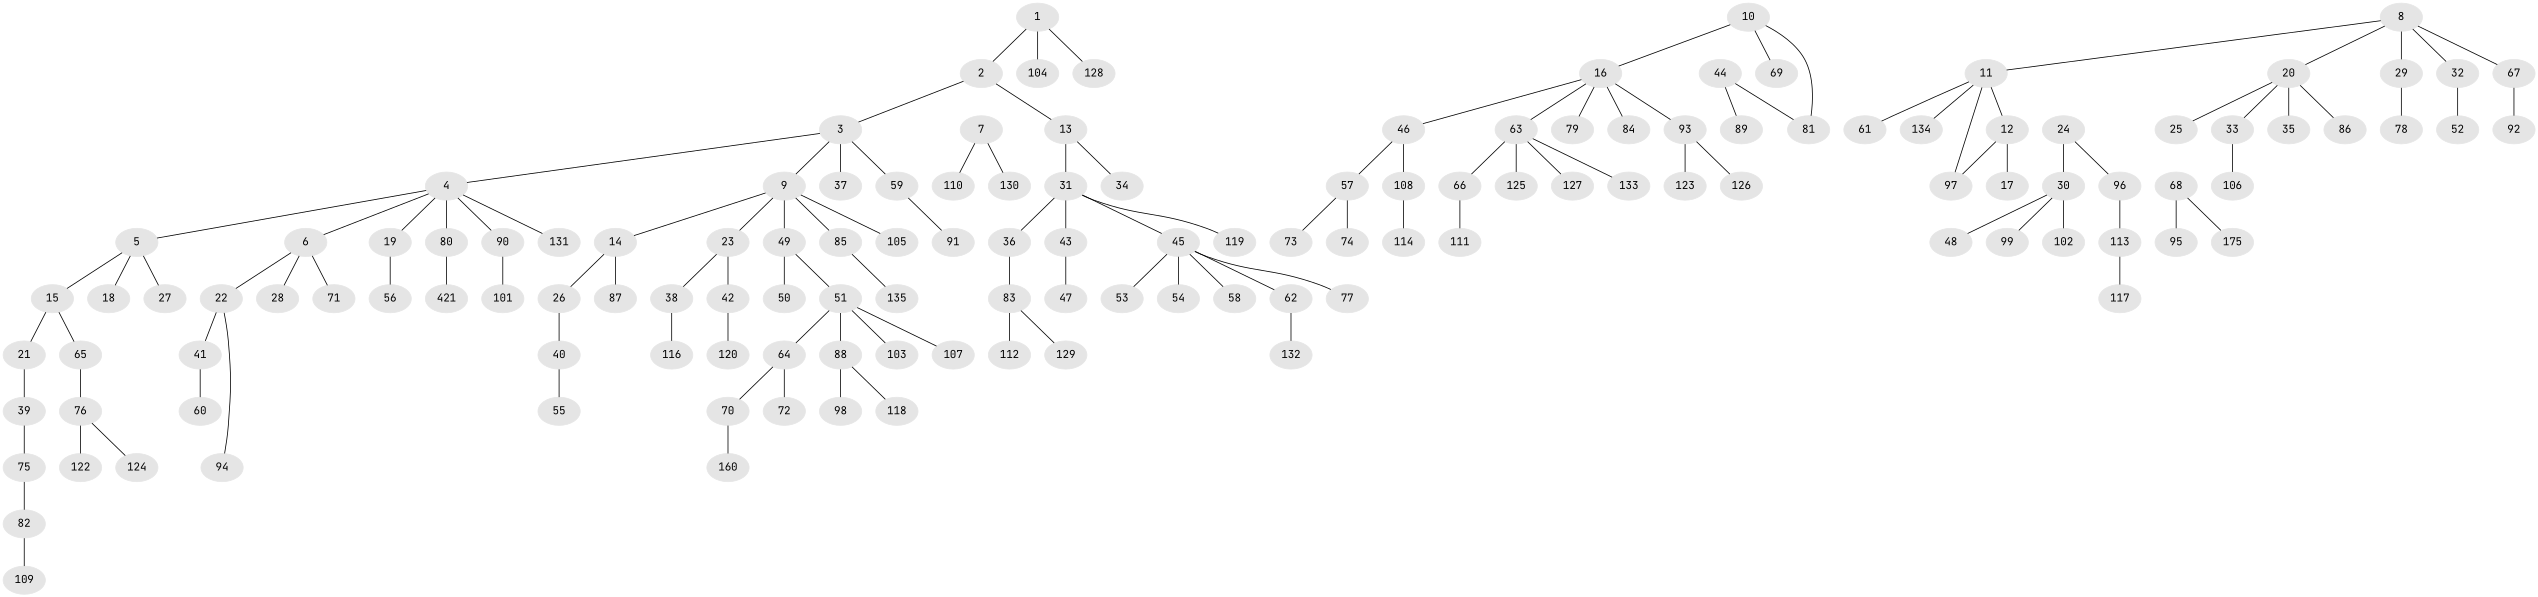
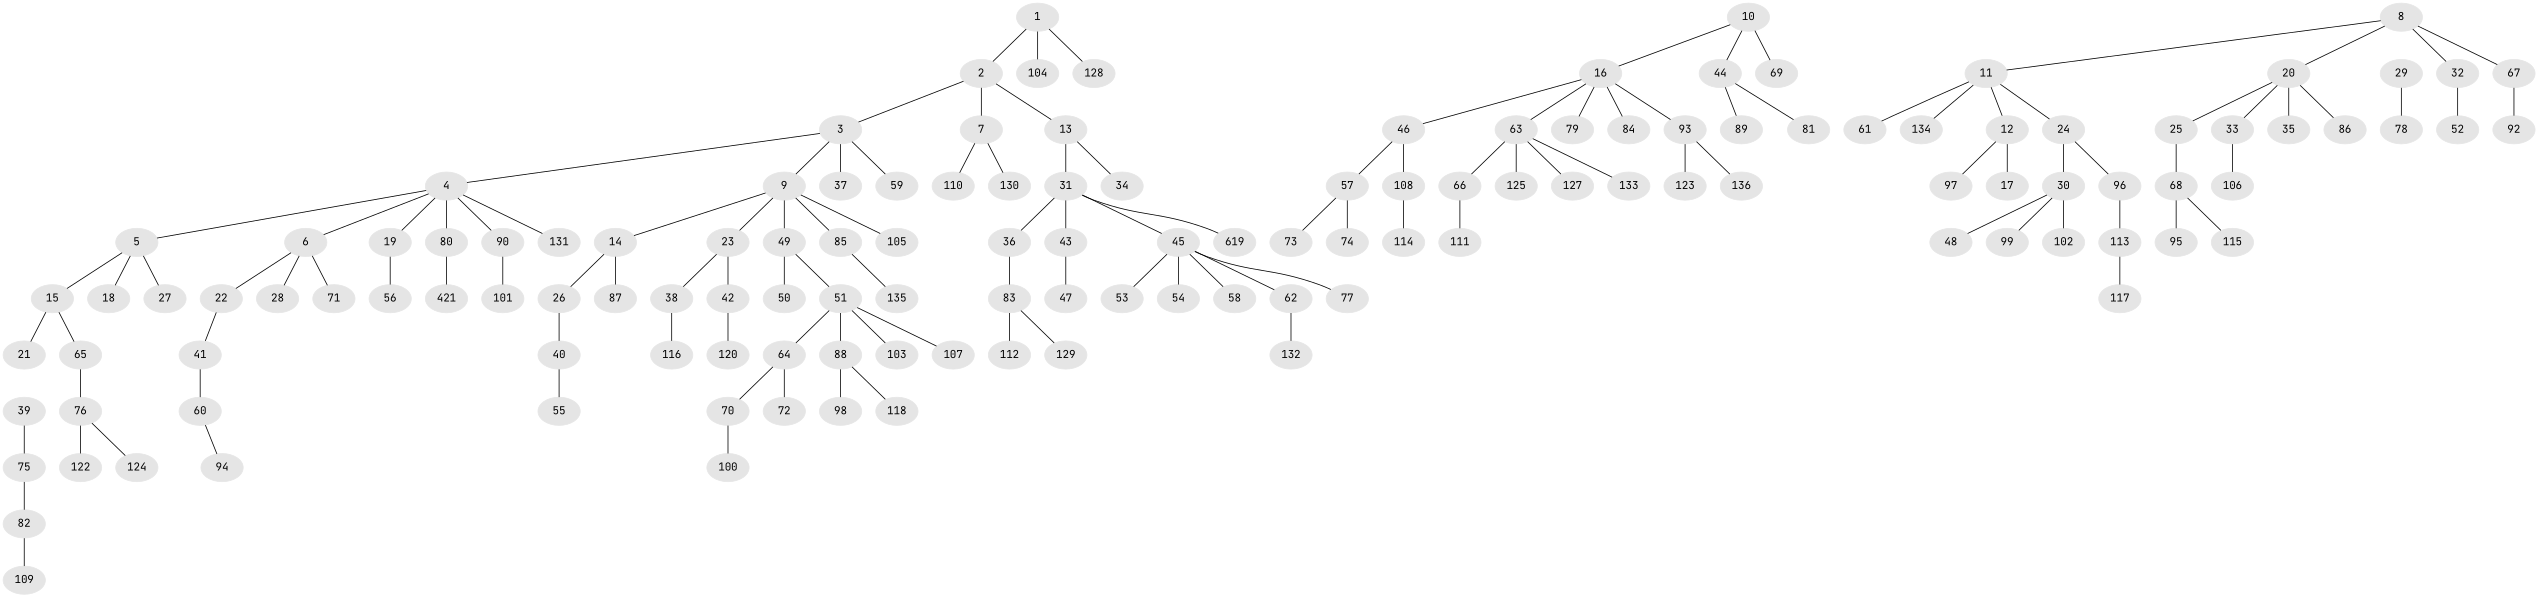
edge "8" -- "29": removed
edge "10" -- "81": now "10" -- "44"
edge "2" -- "7": added
edge "11" -- "97": now "11" -- "24"
edge "25" -- "68": added
node "126": label "126" -> "136"
node "91": removed
node "119": label "119" -> "619"
node "175": label "175" -> "115"
edge "21" -- "39": removed
edge "22" -- "94": now "60" -- "94"
node "160": label "160" -> "100"
